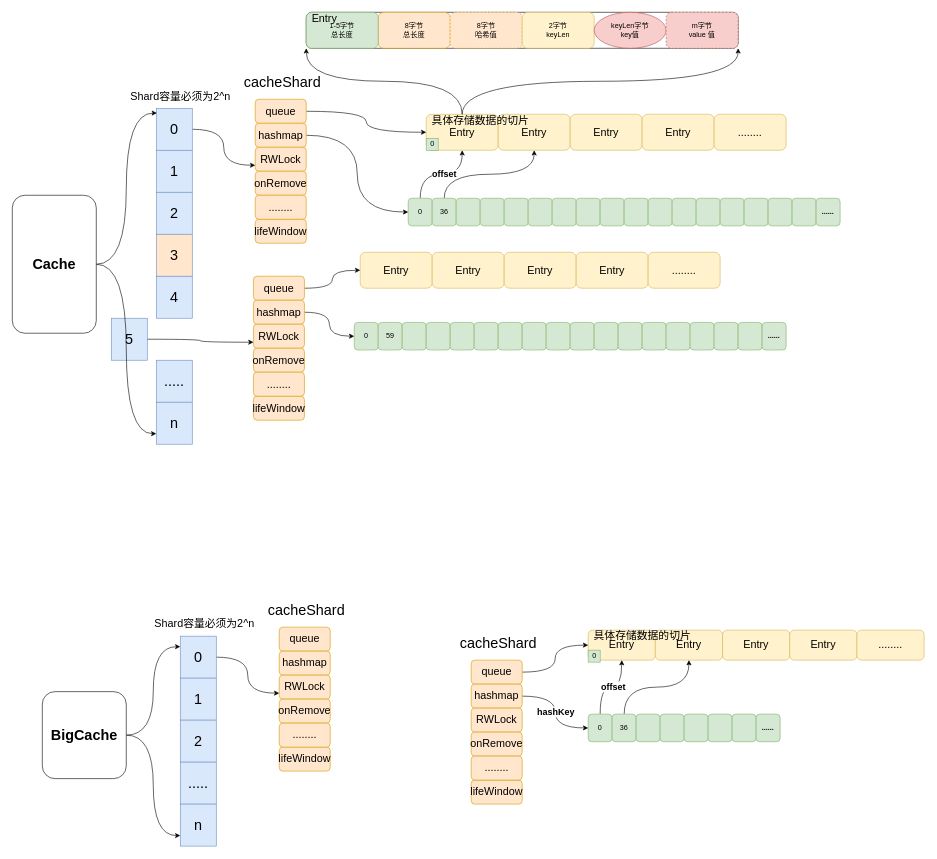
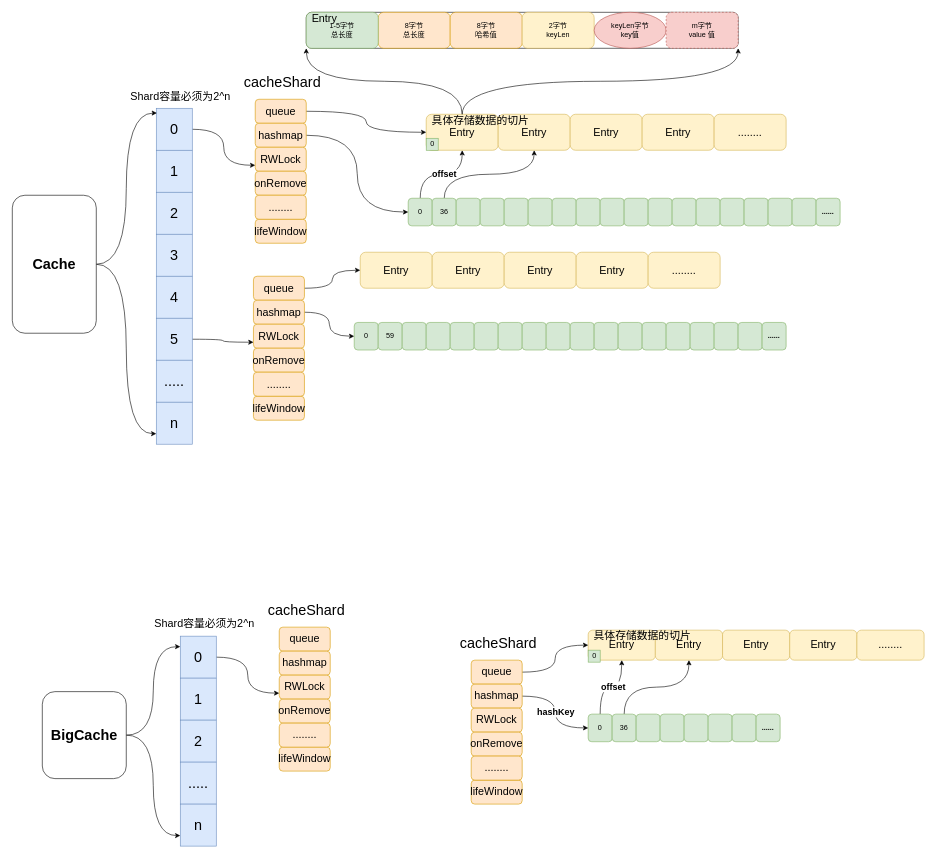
node "8字节 哈希值": style dashed -> solid
node "3": fillcolor #ffe6cc -> #dae8fc
node "5": moved (129, 339) -> (174, 339)
